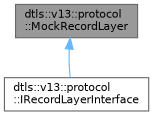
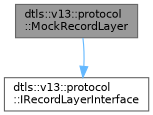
edge "dtls::v13::protocol ::IRecordLayerInterface" -> "dtls::v13::protocol ::MockRecordLayer": reversed
